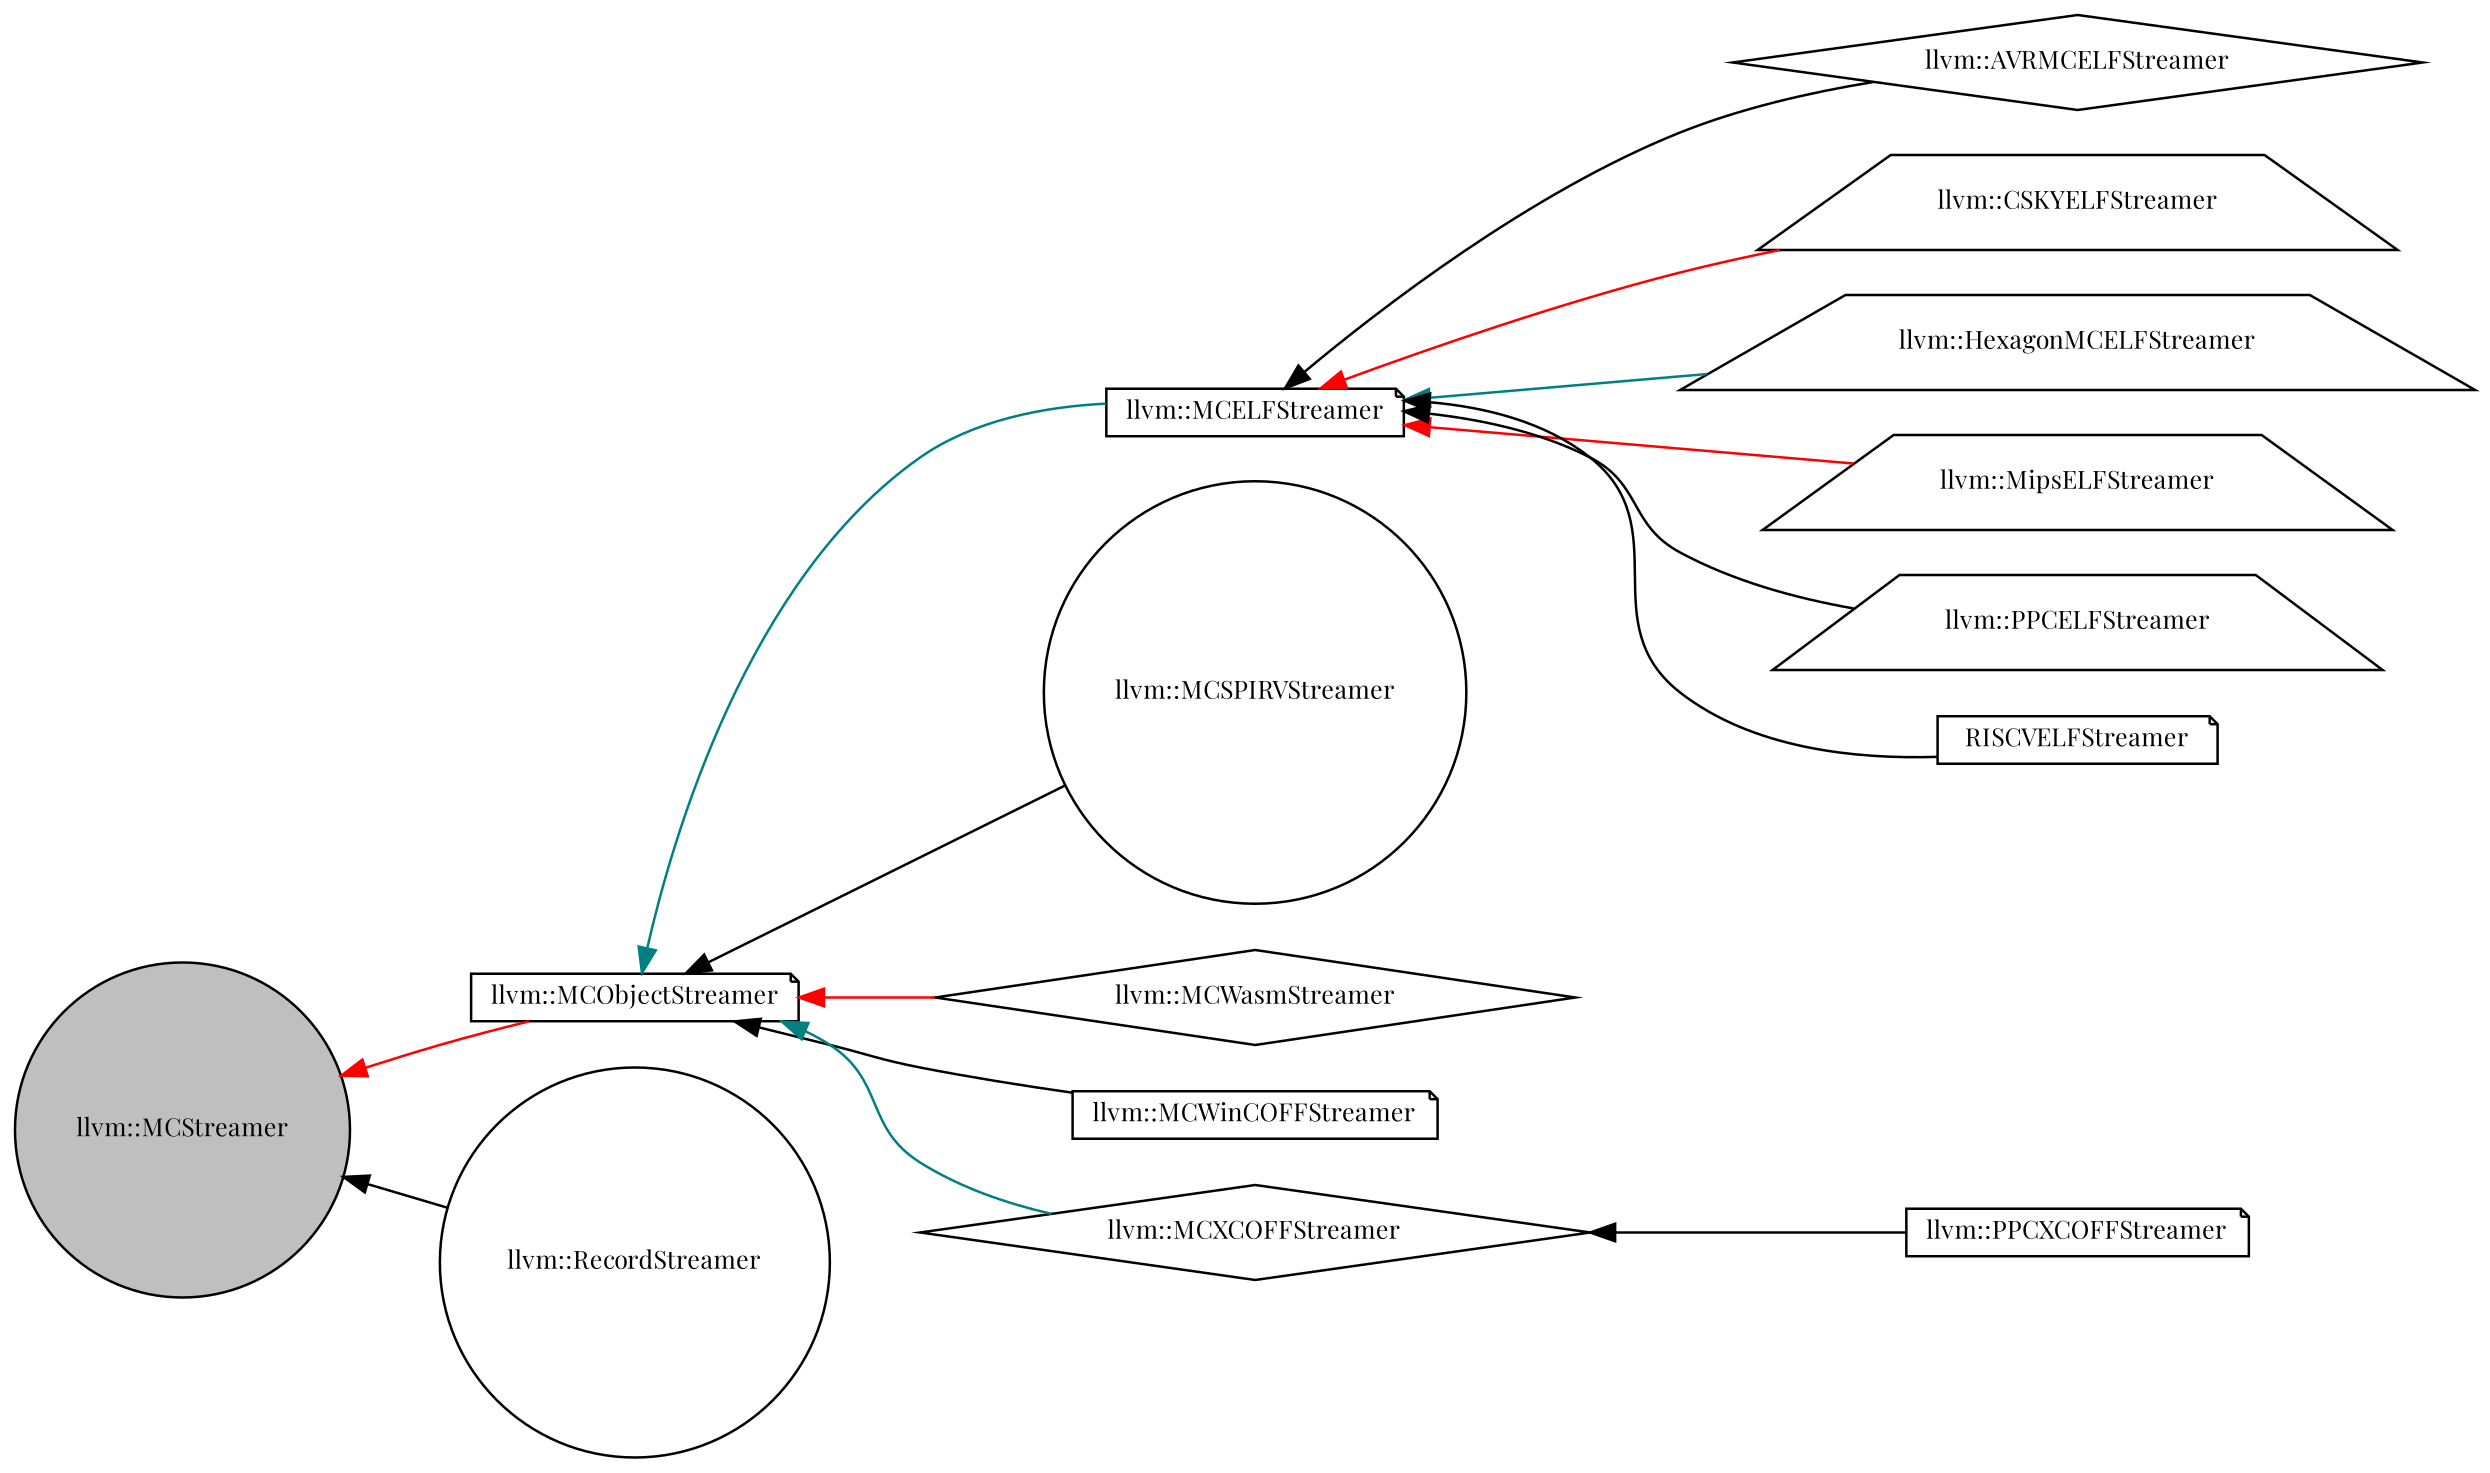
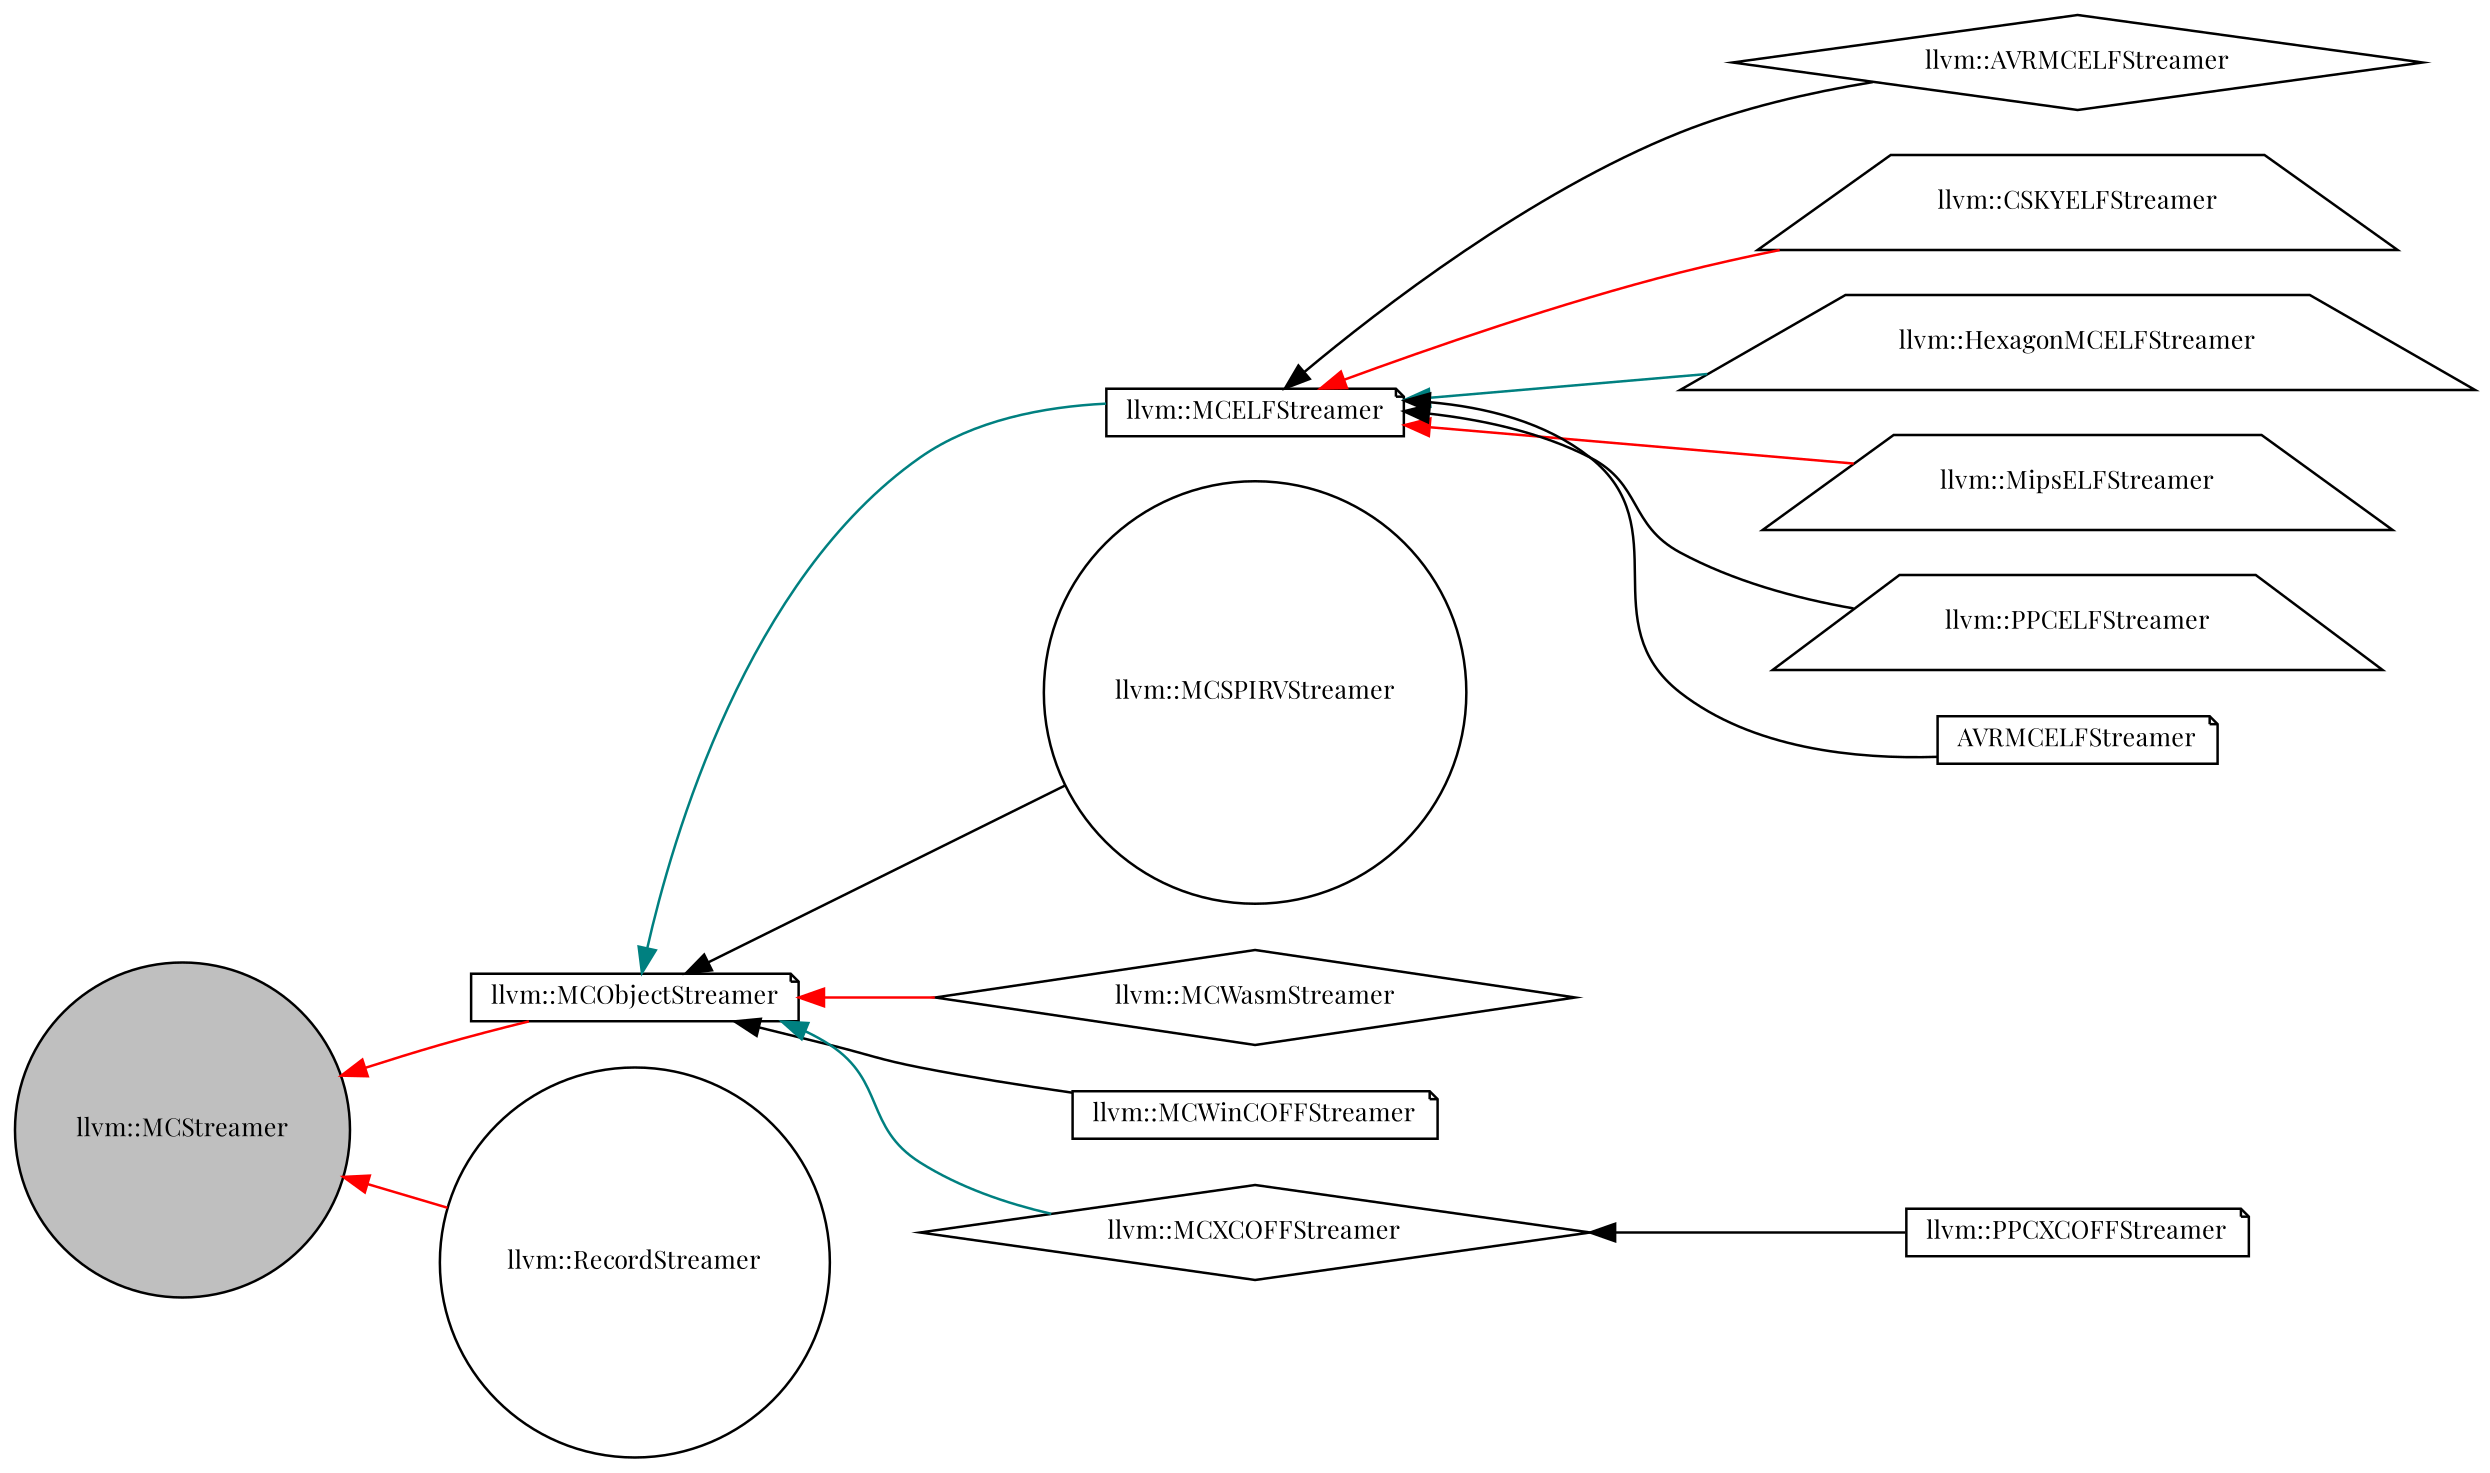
node "RISCVELFStreamer": label "RISCVELFStreamer" -> "AVRMCELFStreamer"
edge "llvm::RecordStreamer" -> "llvm::MCStreamer": color black -> red
